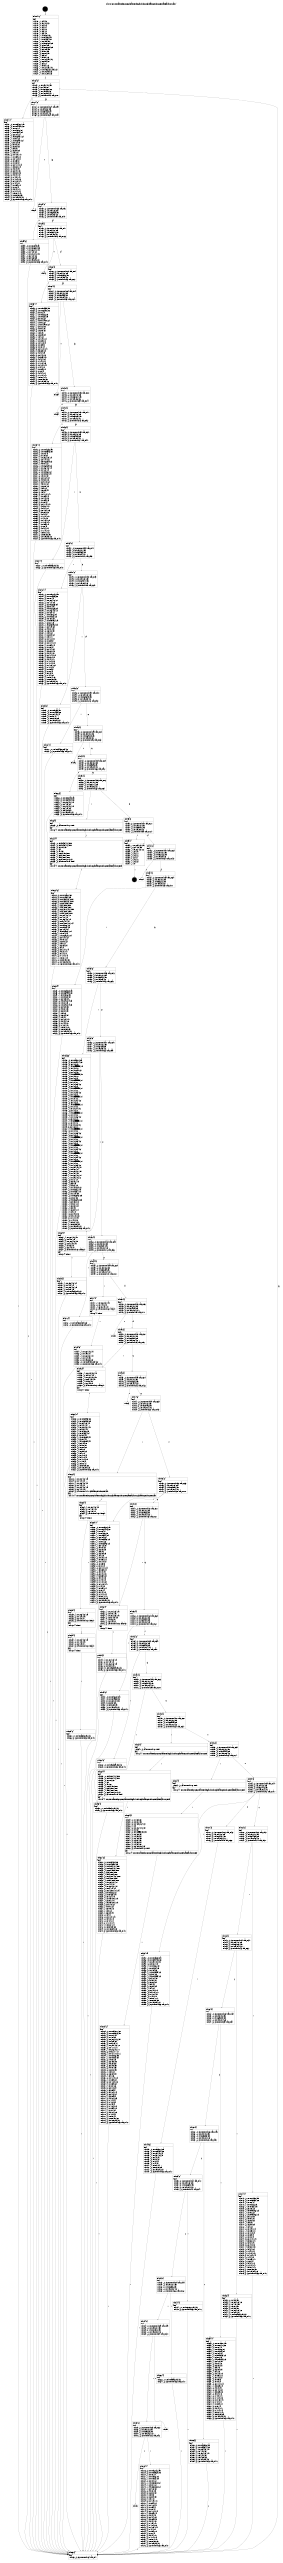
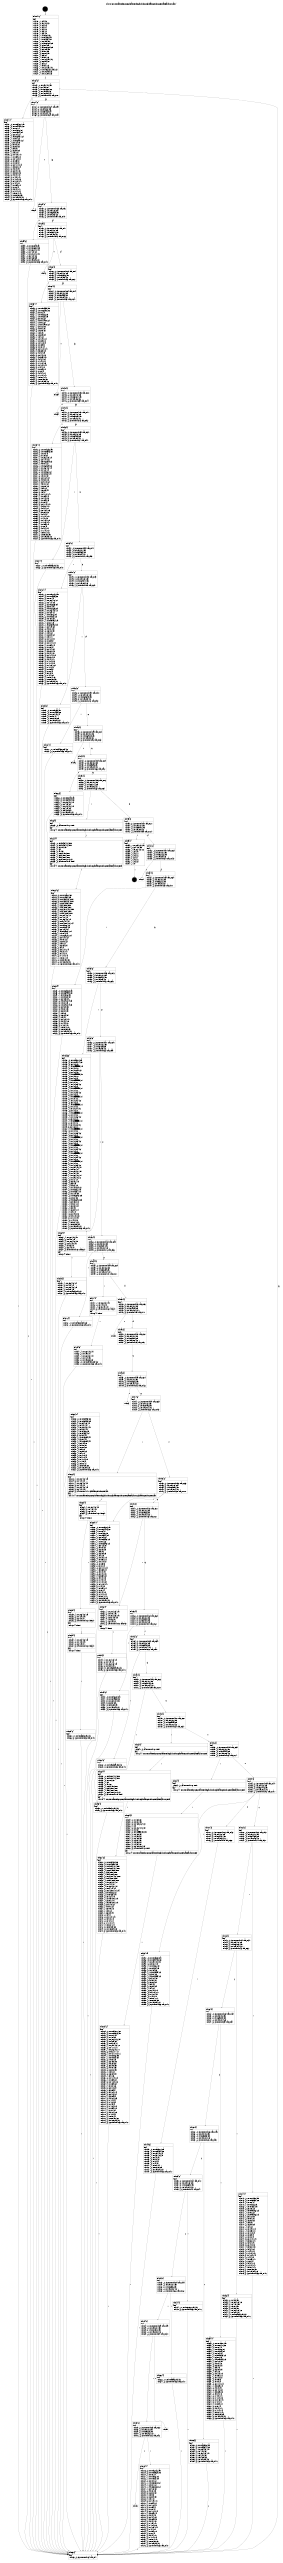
node "0x4024e8 [29]": removed
